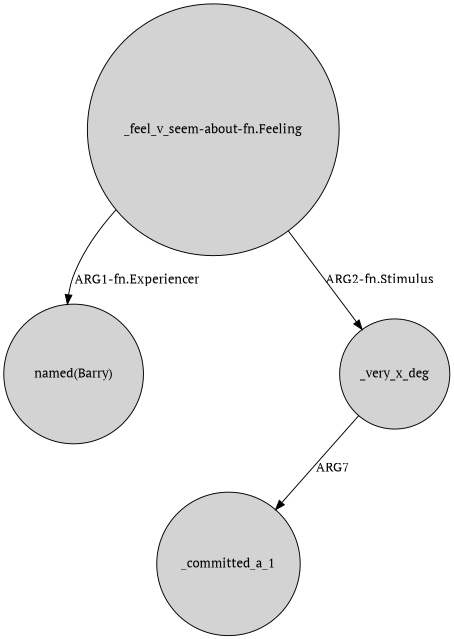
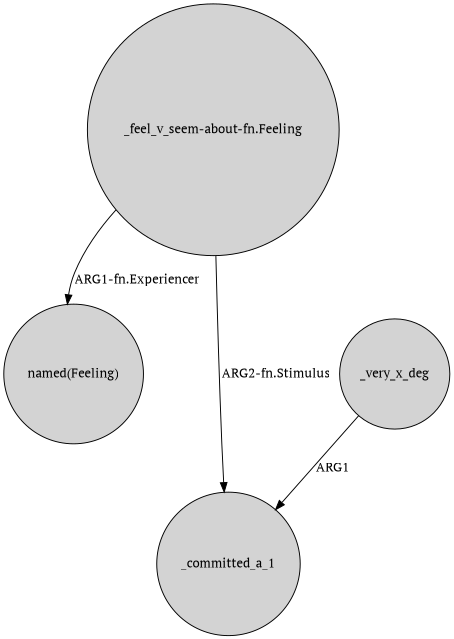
edge "_feel_v_seem-about-fn.Feeling" -> "_very_x_deg": now "_feel_v_seem-about-fn.Feeling" -> "_committed_a_1"
node "named(Barry)": label "named(Barry)" -> "named(Feeling)"
edge "_very_x_deg" -> "_committed_a_1": label "ARG7" -> "ARG1"
